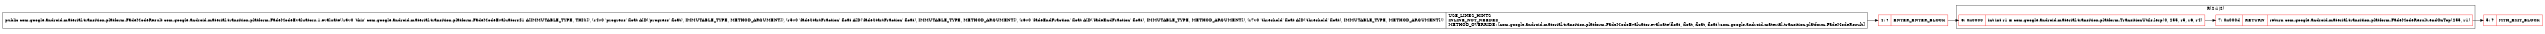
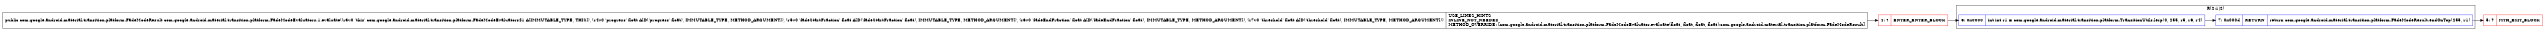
node "6: 0x0000": color red -> blue
node "7: 0x000d": color red -> blue
